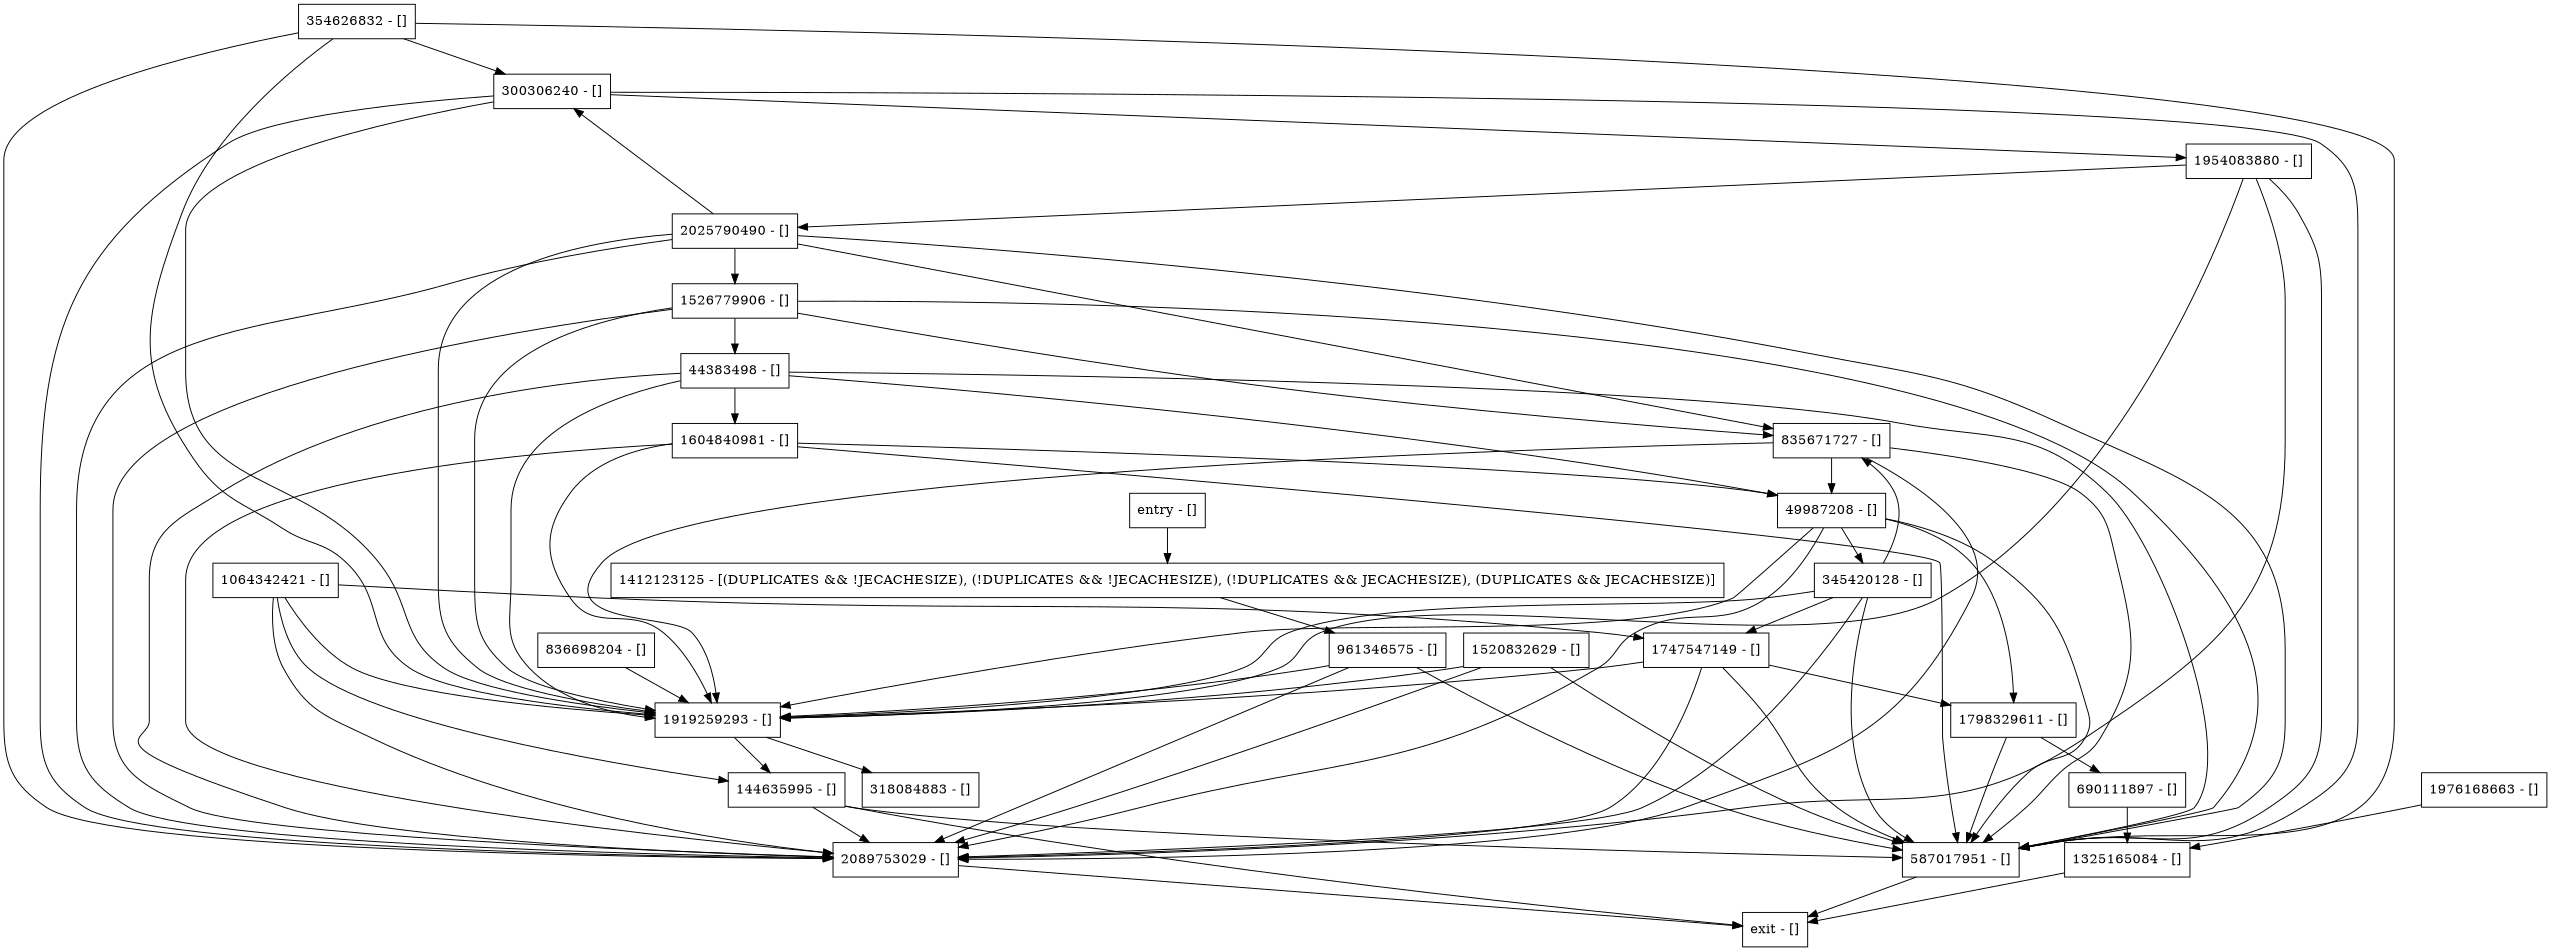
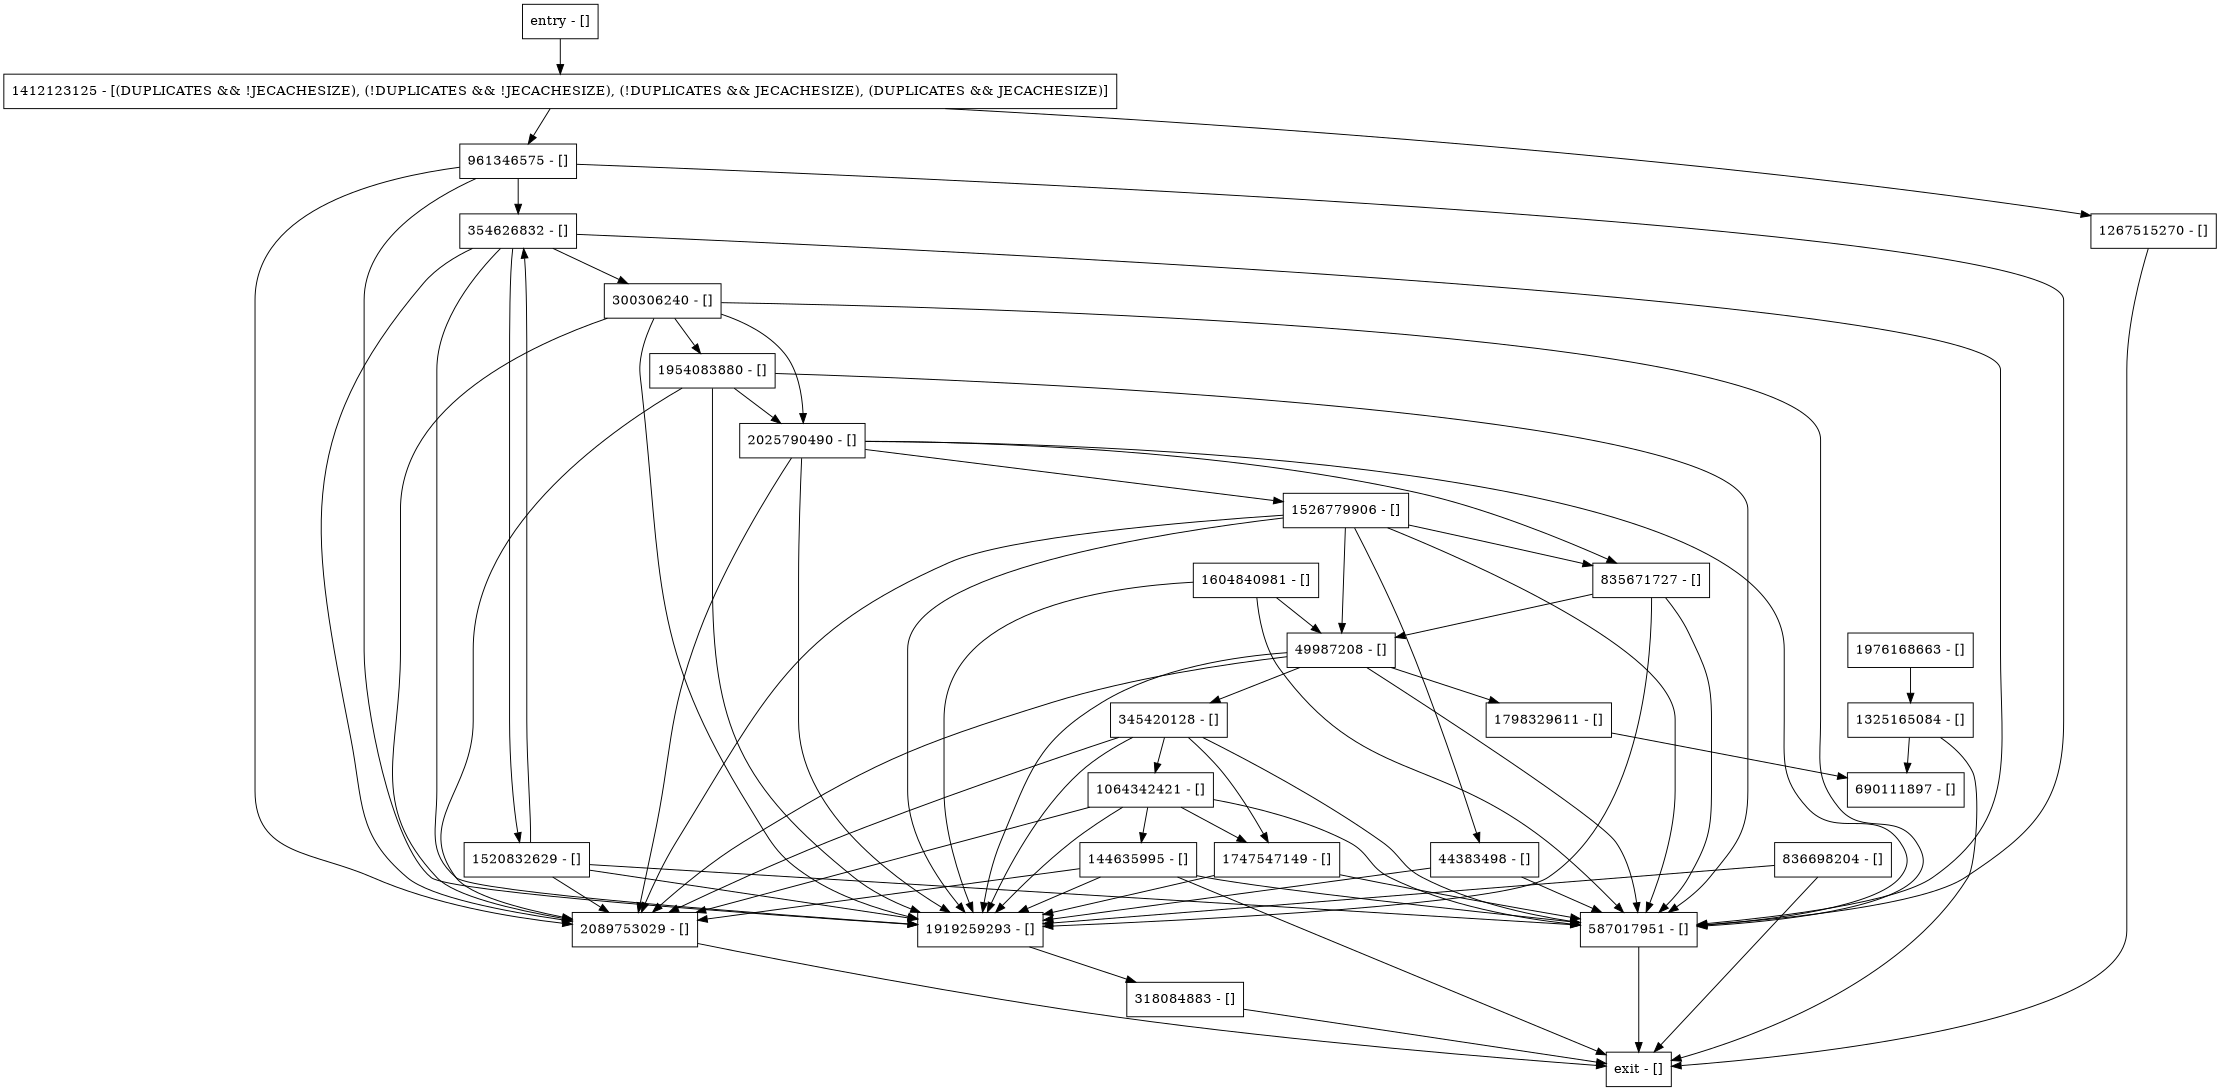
edge "2025790490 - []" -> "300306240 - []": reversed
edge "961346575 - []" -> "354626832 - []": added
node "1267515270 - []": added
edge "44383498 - []" -> "1604840981 - []": removed
edge "44383498 - []" -> "49987208 - []": now "1526779906 - []" -> "49987208 - []"
edge "345420128 - []" -> "835671727 - []": now "345420128 - []" -> "1064342421 - []"
edge "354626832 - []" -> "1520832629 - []": added
edge "1520832629 - []" -> "354626832 - []": added
edge "1747547149 - []" -> "1798329611 - []": removed
edge "44383498 - []" -> "2089753029 - []": removed
edge "1604840981 - []" -> "2089753029 - []": removed
edge "1919259293 - []" -> "144635995 - []": reversed
edge "1798329611 - []" -> "587017951 - []": now "1064342421 - []" -> "587017951 - []"
edge "690111897 - []" -> "1325165084 - []": reversed
edge "835671727 - []" -> "2089753029 - []": removed
edge "1747547149 - []" -> "2089753029 - []": removed
edge "836698204 - []" -> "exit - []": added
edge "318084883 - []" -> "exit - []": added
